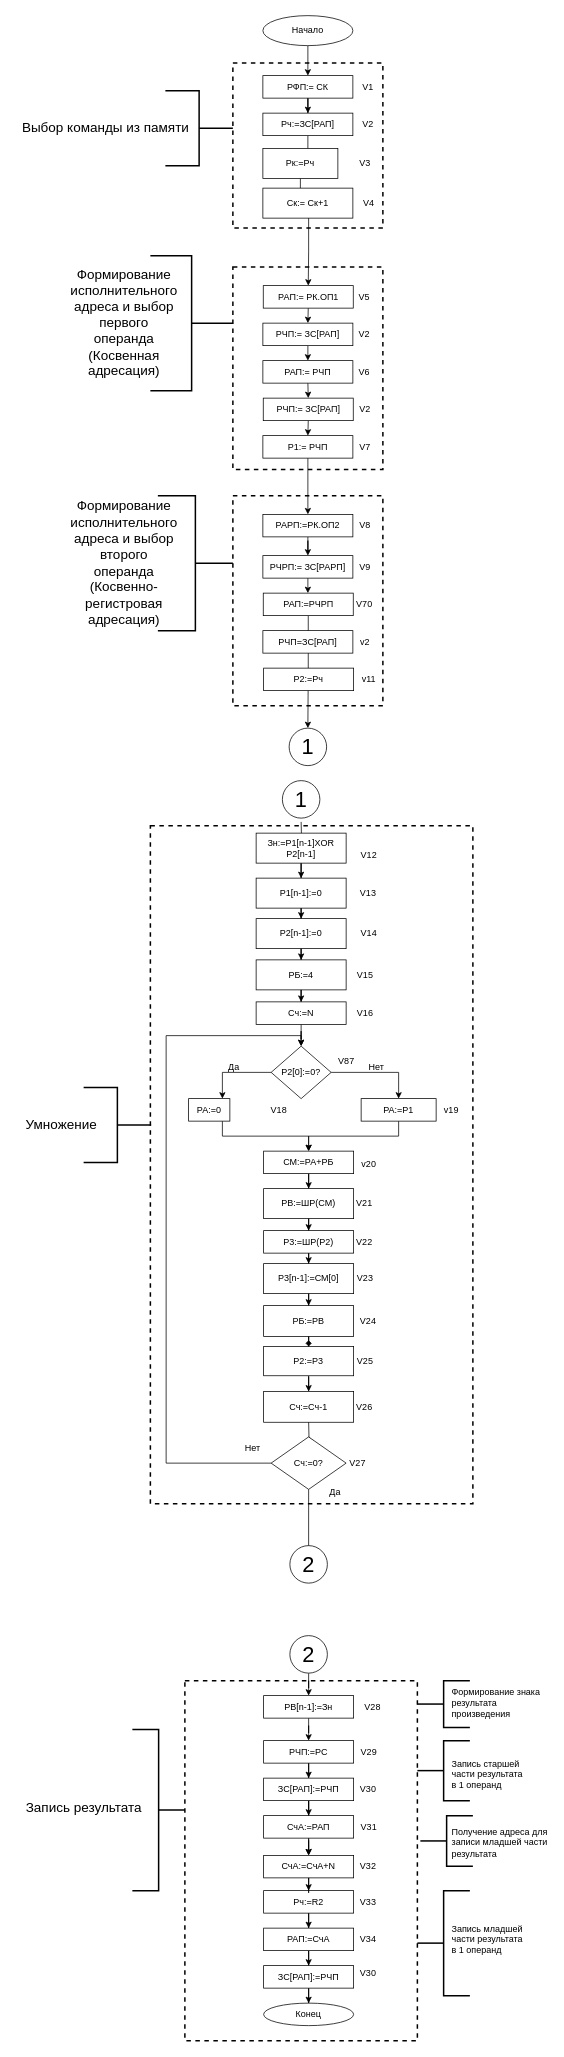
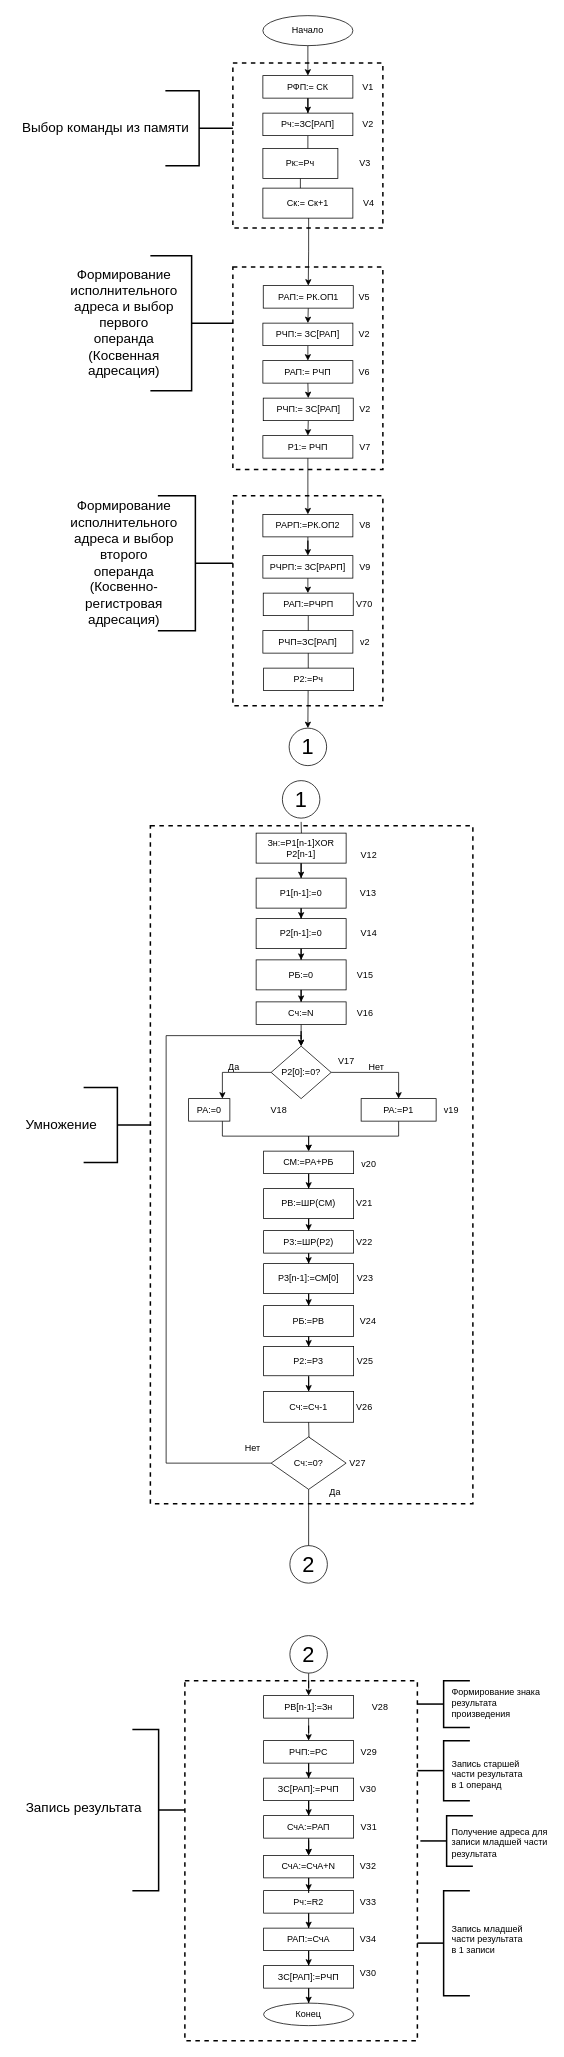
node "v11": removed
node "РБ:=4": label "РБ:=4" -> "РБ:=0"
node "V87": label "V87" -> "V17"
edge "PБ:=PВ" -> "P2:=P3": arrowhead diamond -> classic
node "V28": moved (372, 1707) -> (380, 1707)
node "Запись младшей части результата в 1 операнд": label "Запись младшей части результата в 1 операнд" -> "Запись младшей части результата в 1 записи"
